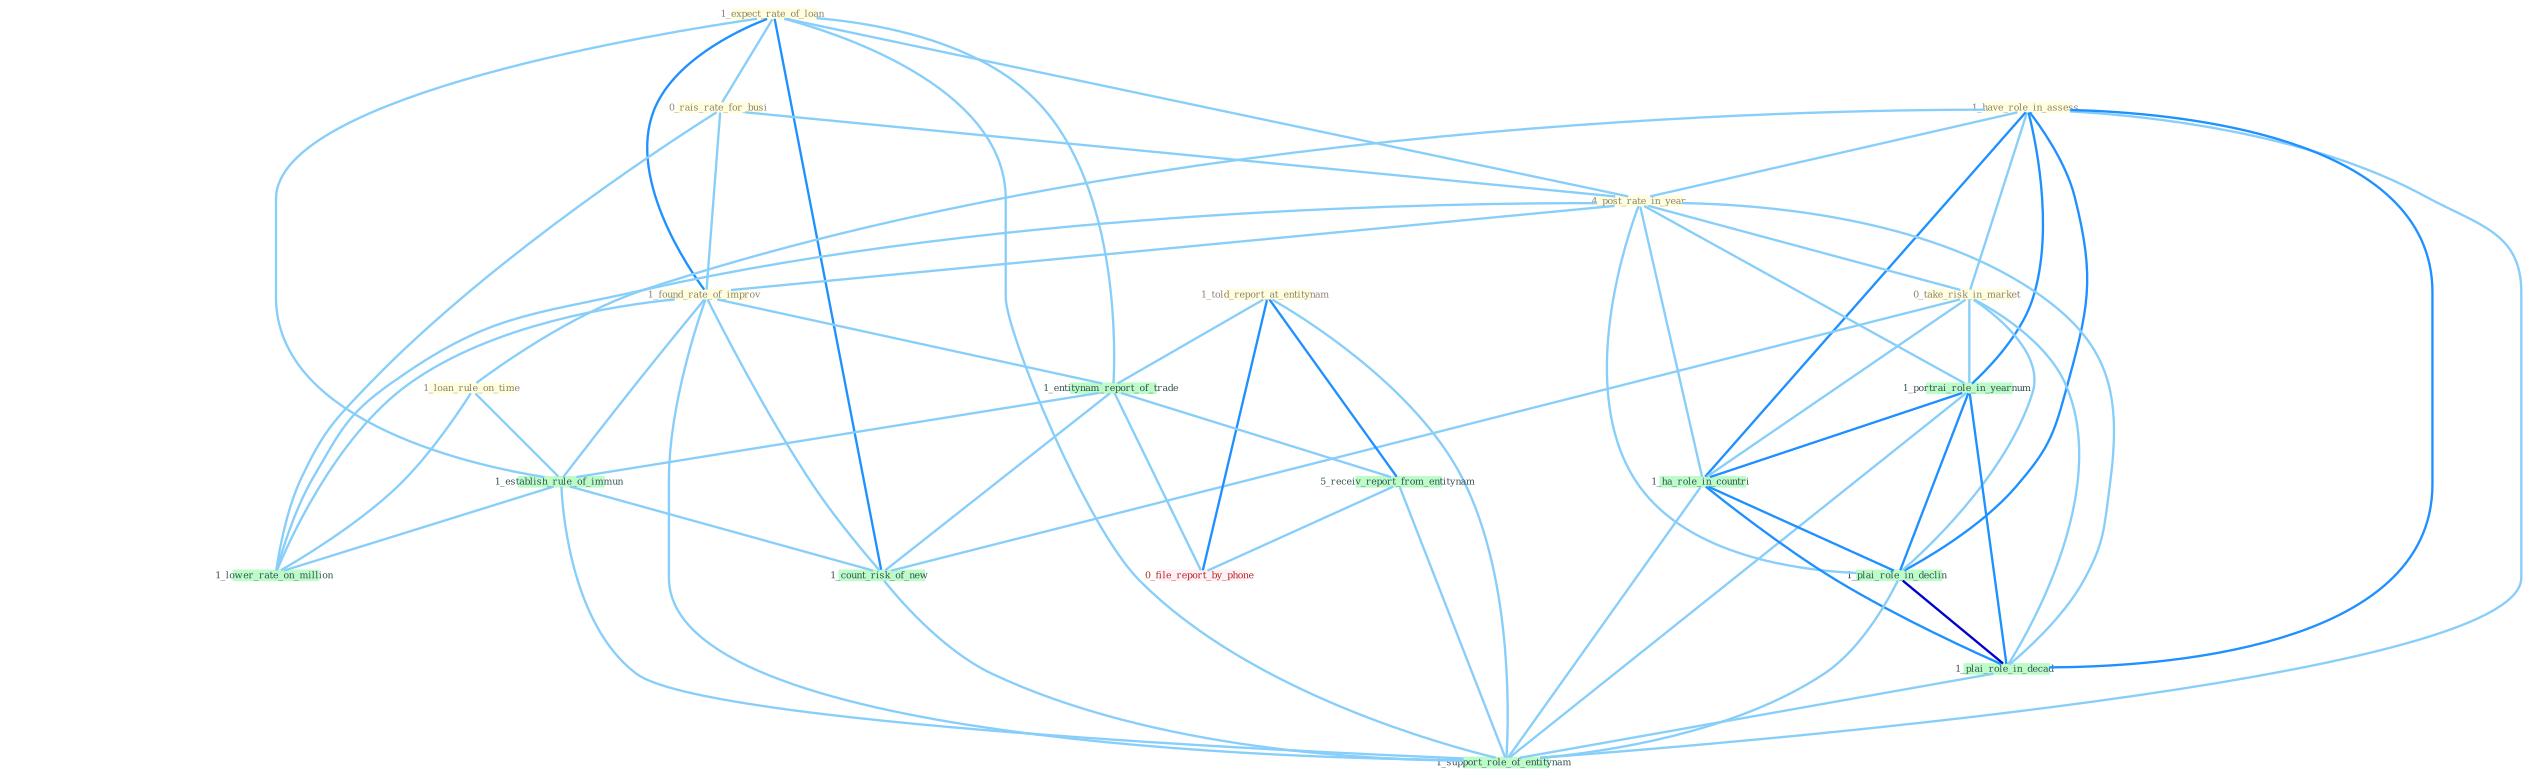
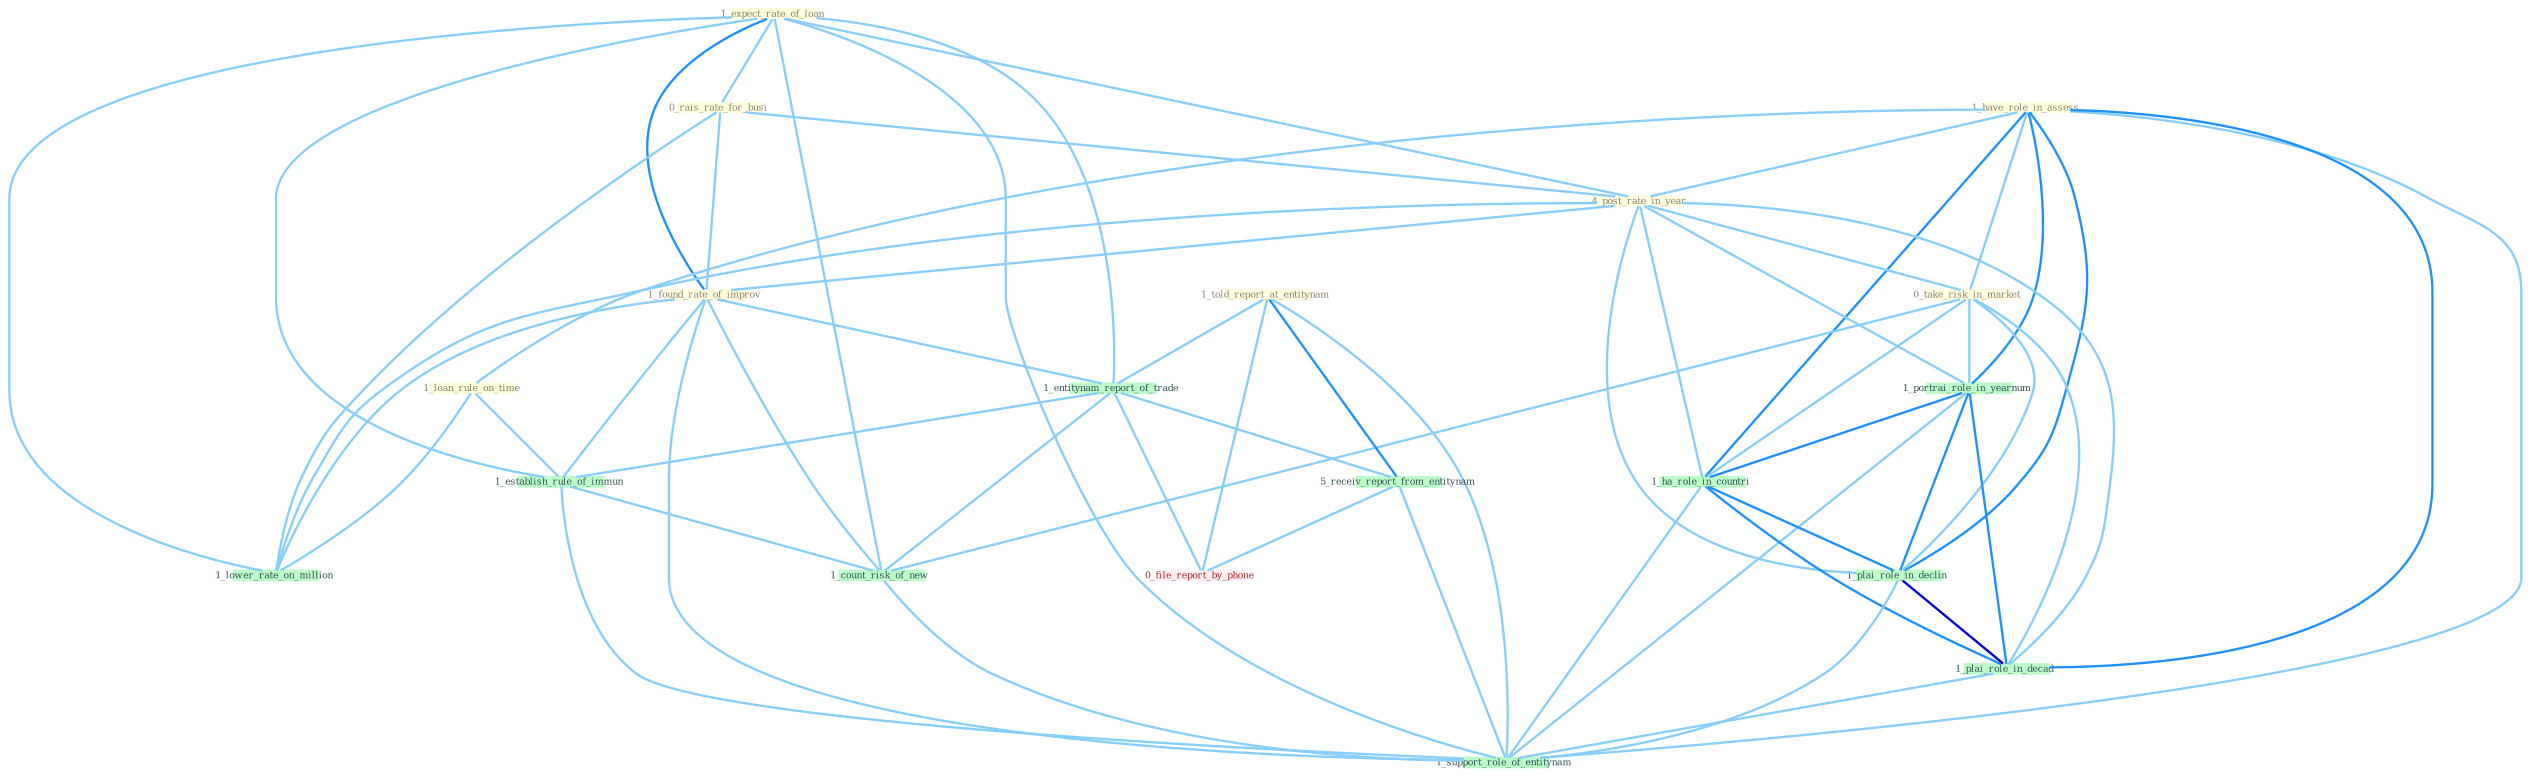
edge "1_expect_rate_of_loan" -- "1_count_risk_of_new": color #1e90ff -> #87cefa
edge "1_told_report_at_entitynam" -- "0_file_report_by_phone": color #1e90ff -> #87cefa
edge "1_establish_rule_of_immun" -- "1_lower_rate_on_million": now "1_expect_rate_of_loan" -- "1_lower_rate_on_million"
